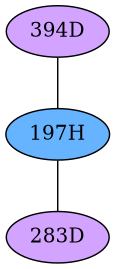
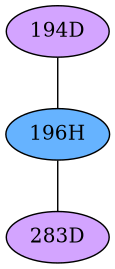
node "394D": label "394D" -> "194D"
node "197H": label "197H" -> "196H"
